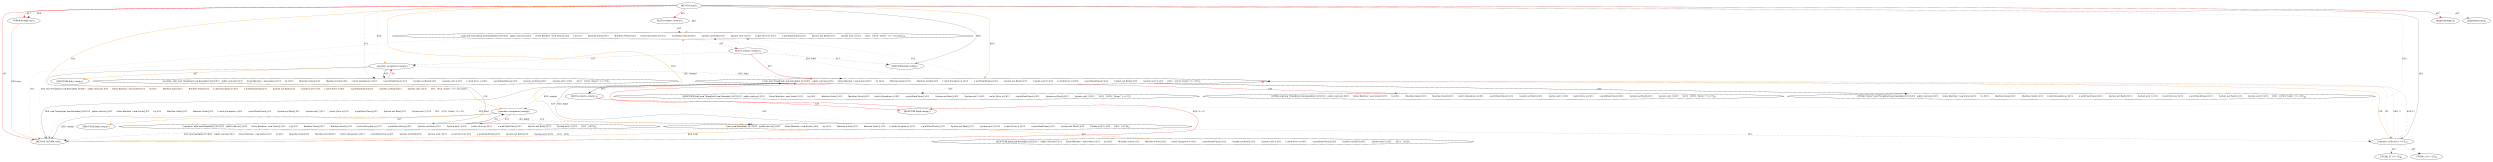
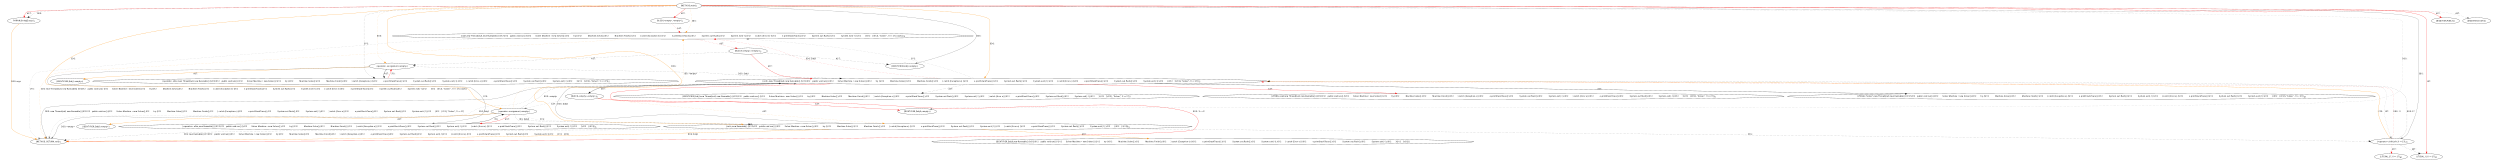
edge "(METHOD,main)" -> "(METHOD_RETURN,void)": now "(METHOD,main)" -> "(LITERAL,1l,1l << 27)"
